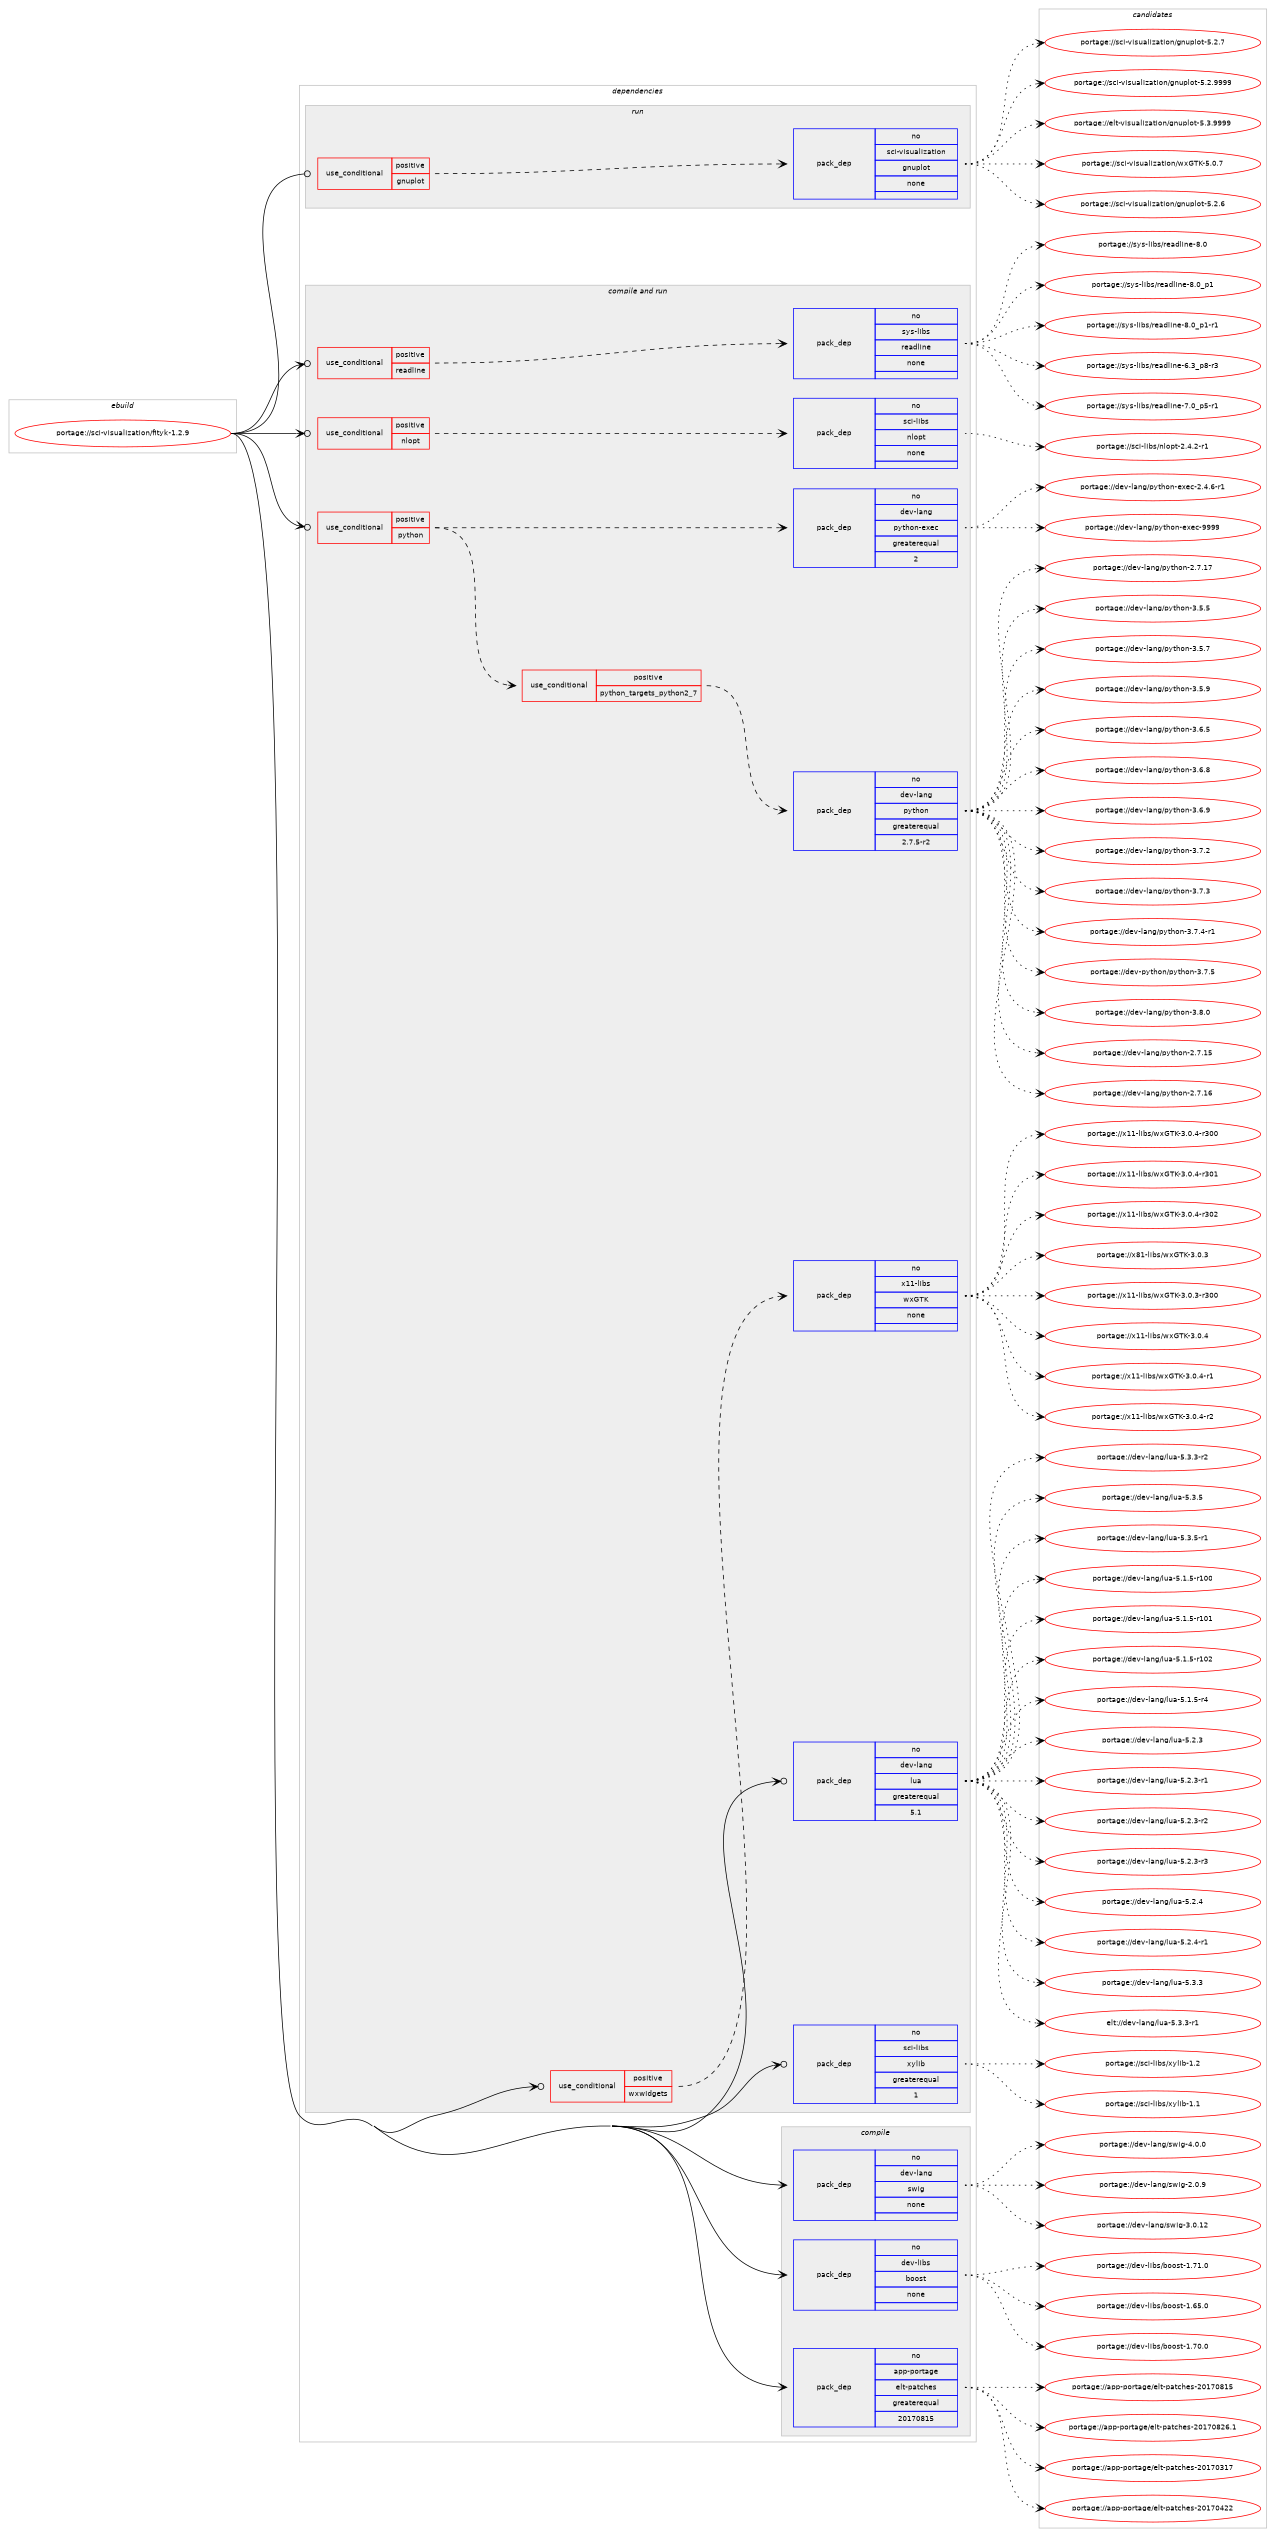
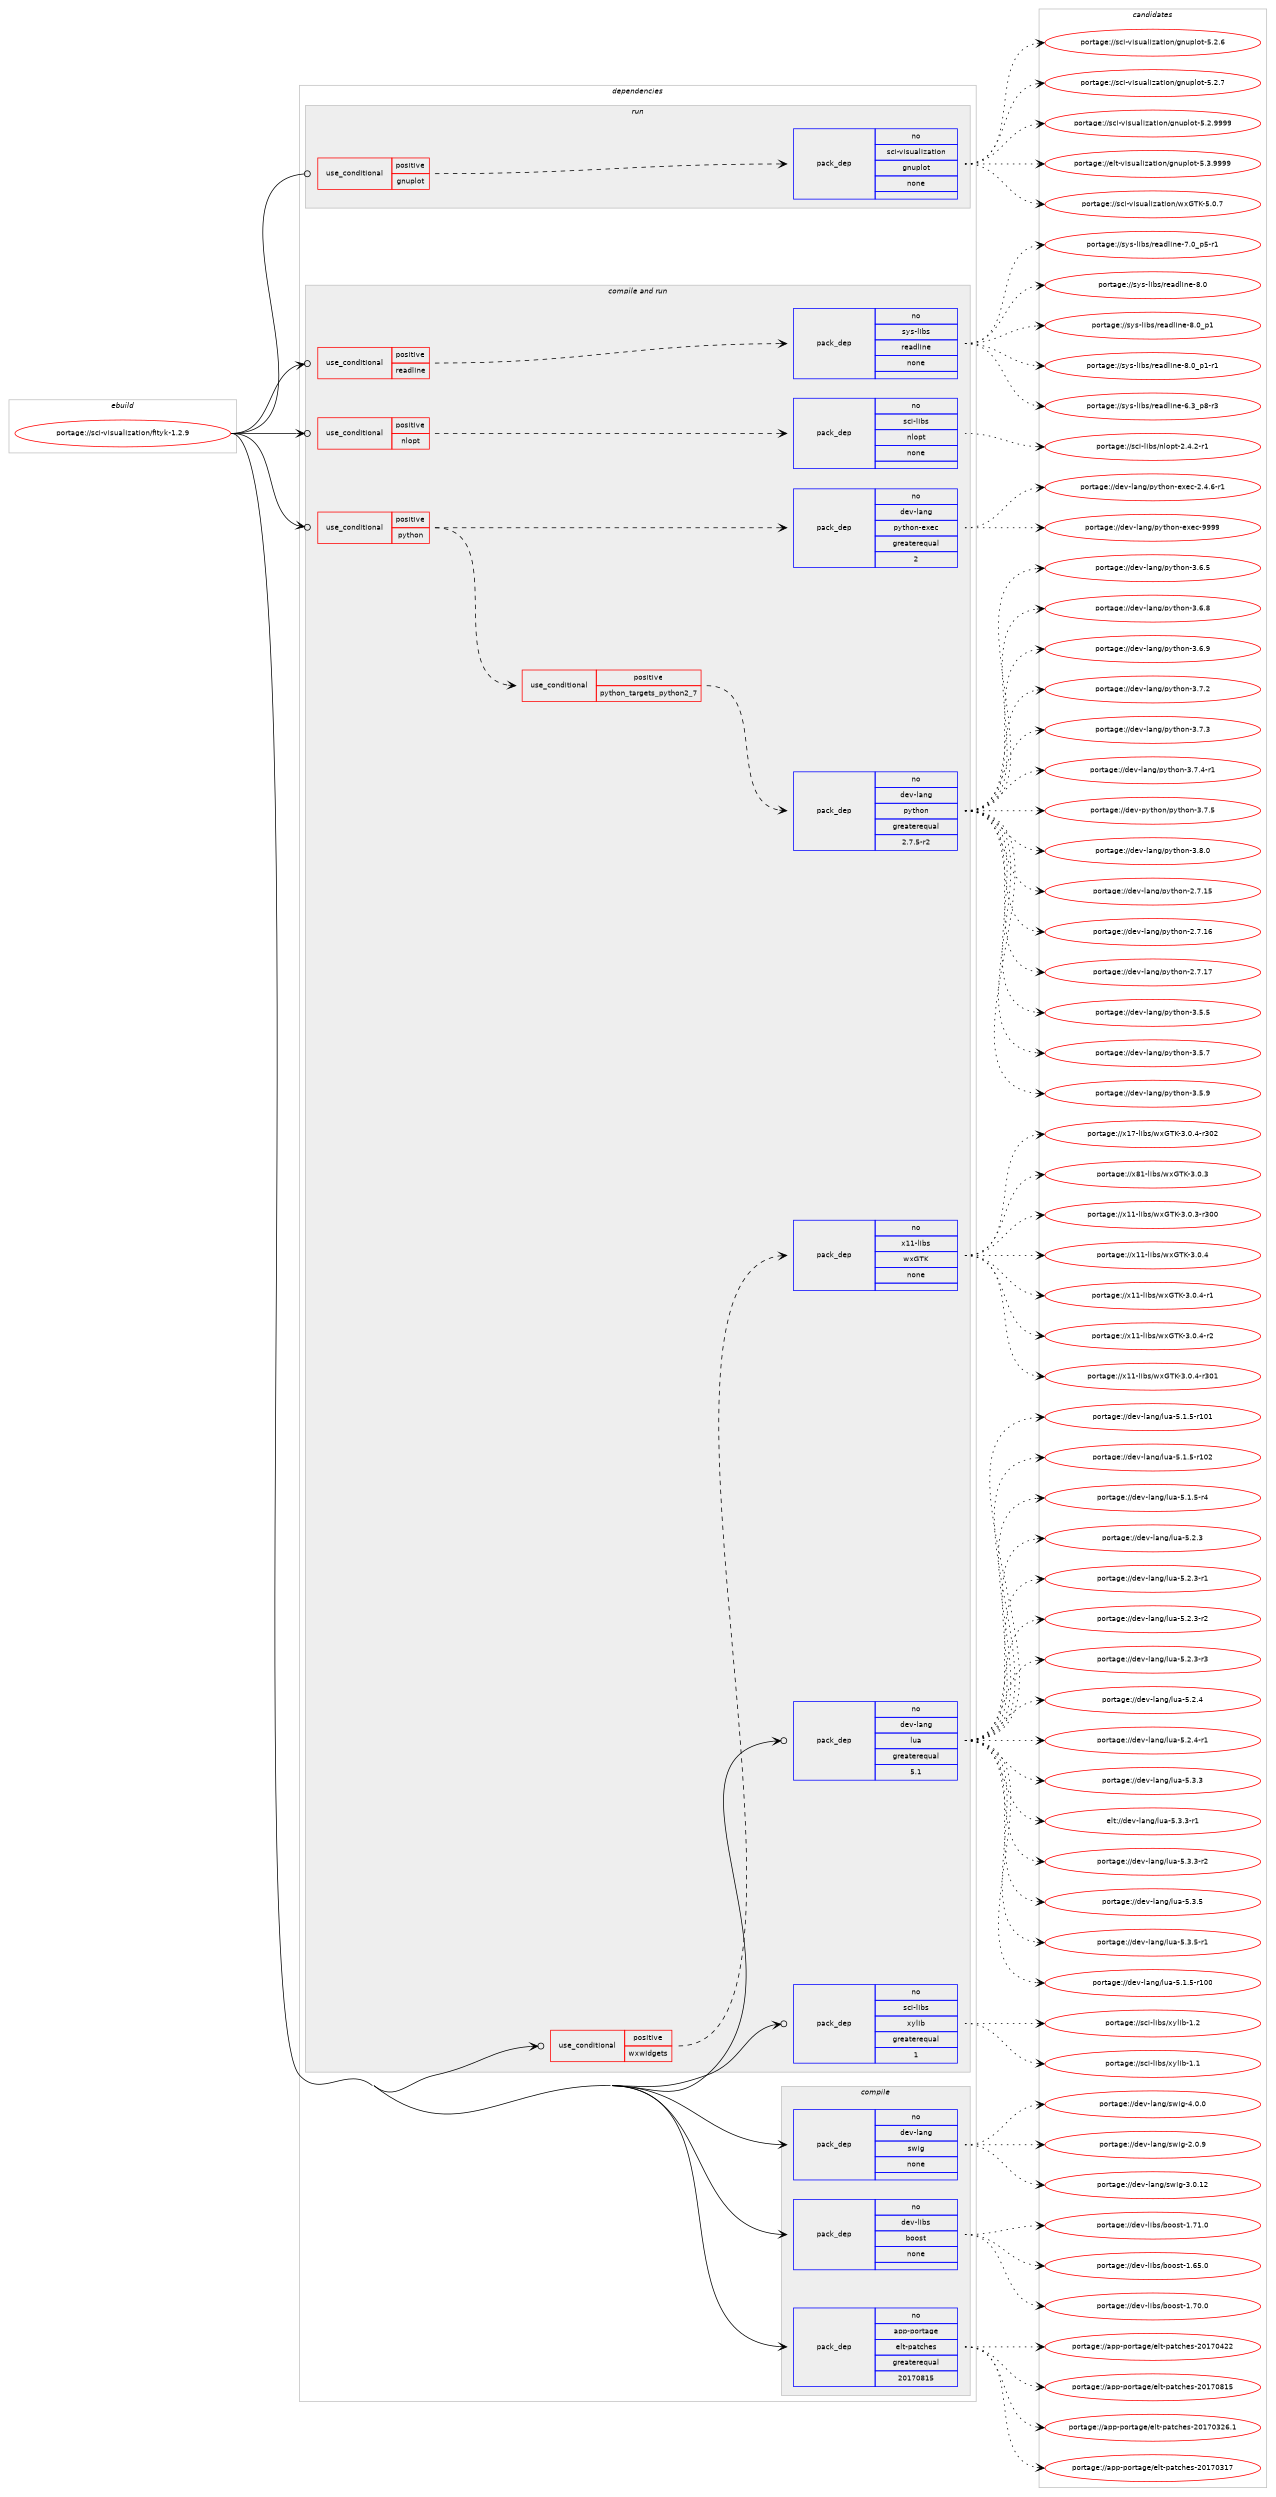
node "portage://x11-libs/wxGTK-3.0.4-r300": removed
node "portage://x11-libs/wxGTK-3.0.4-r302": label "portage://x11-libs/wxGTK-3.0.4-r302" -> "portage://x17-libs/wxGTK-3.0.4-r302"
node "portage://app-portage/elt-patches-20170826.1": label "portage://app-portage/elt-patches-20170826.1" -> "portage://app-portage/elt-patches-20170326.1"
